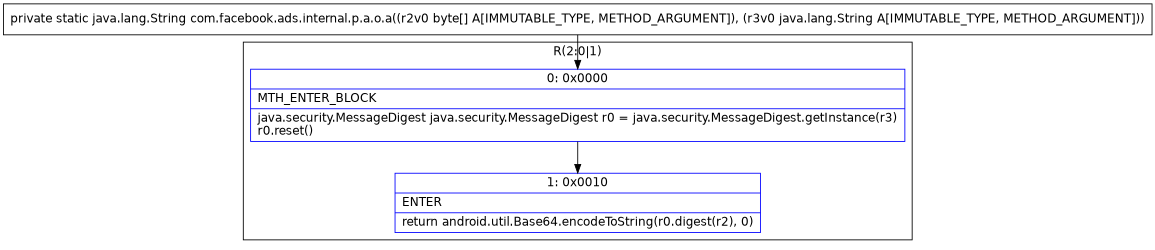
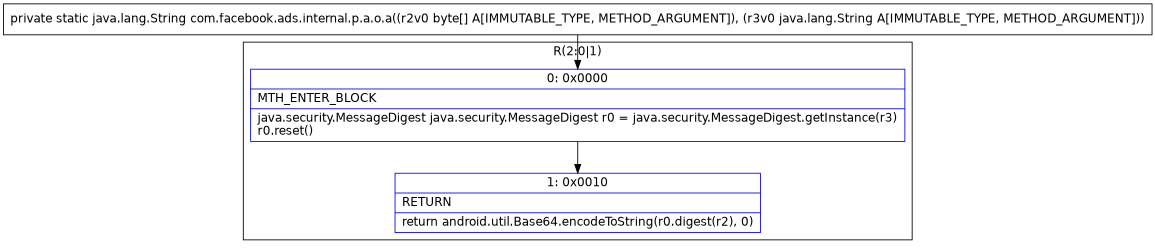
node "1: 0x0010": text "ENTER" -> "RETURN"
